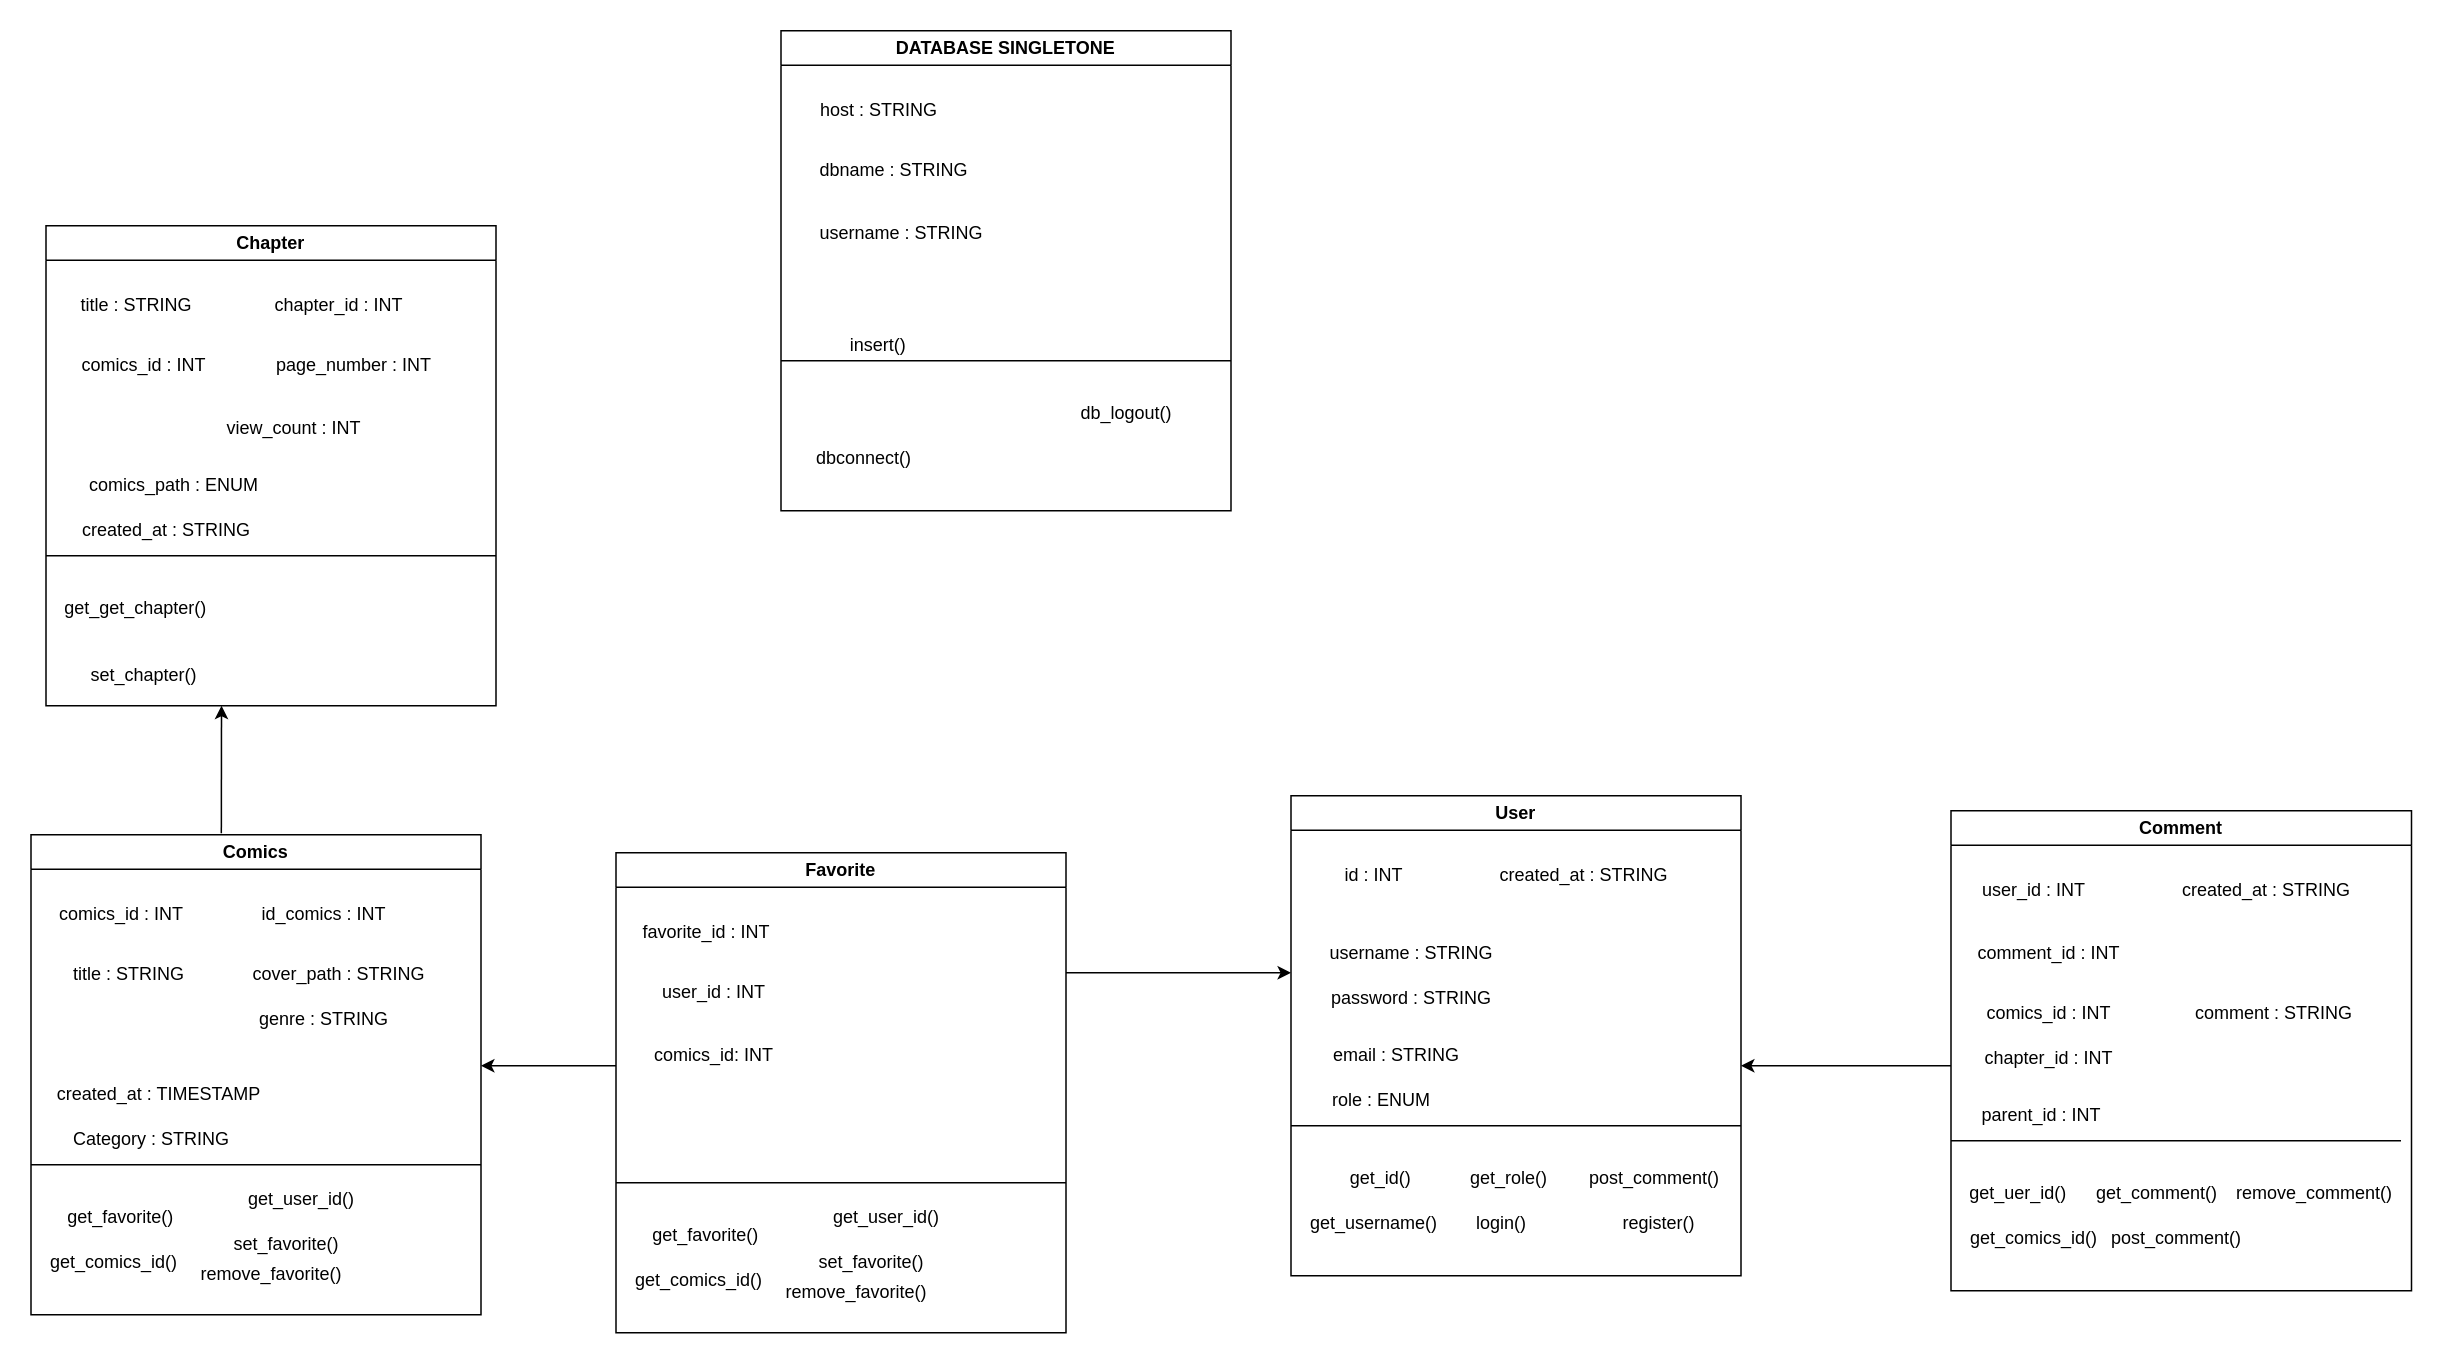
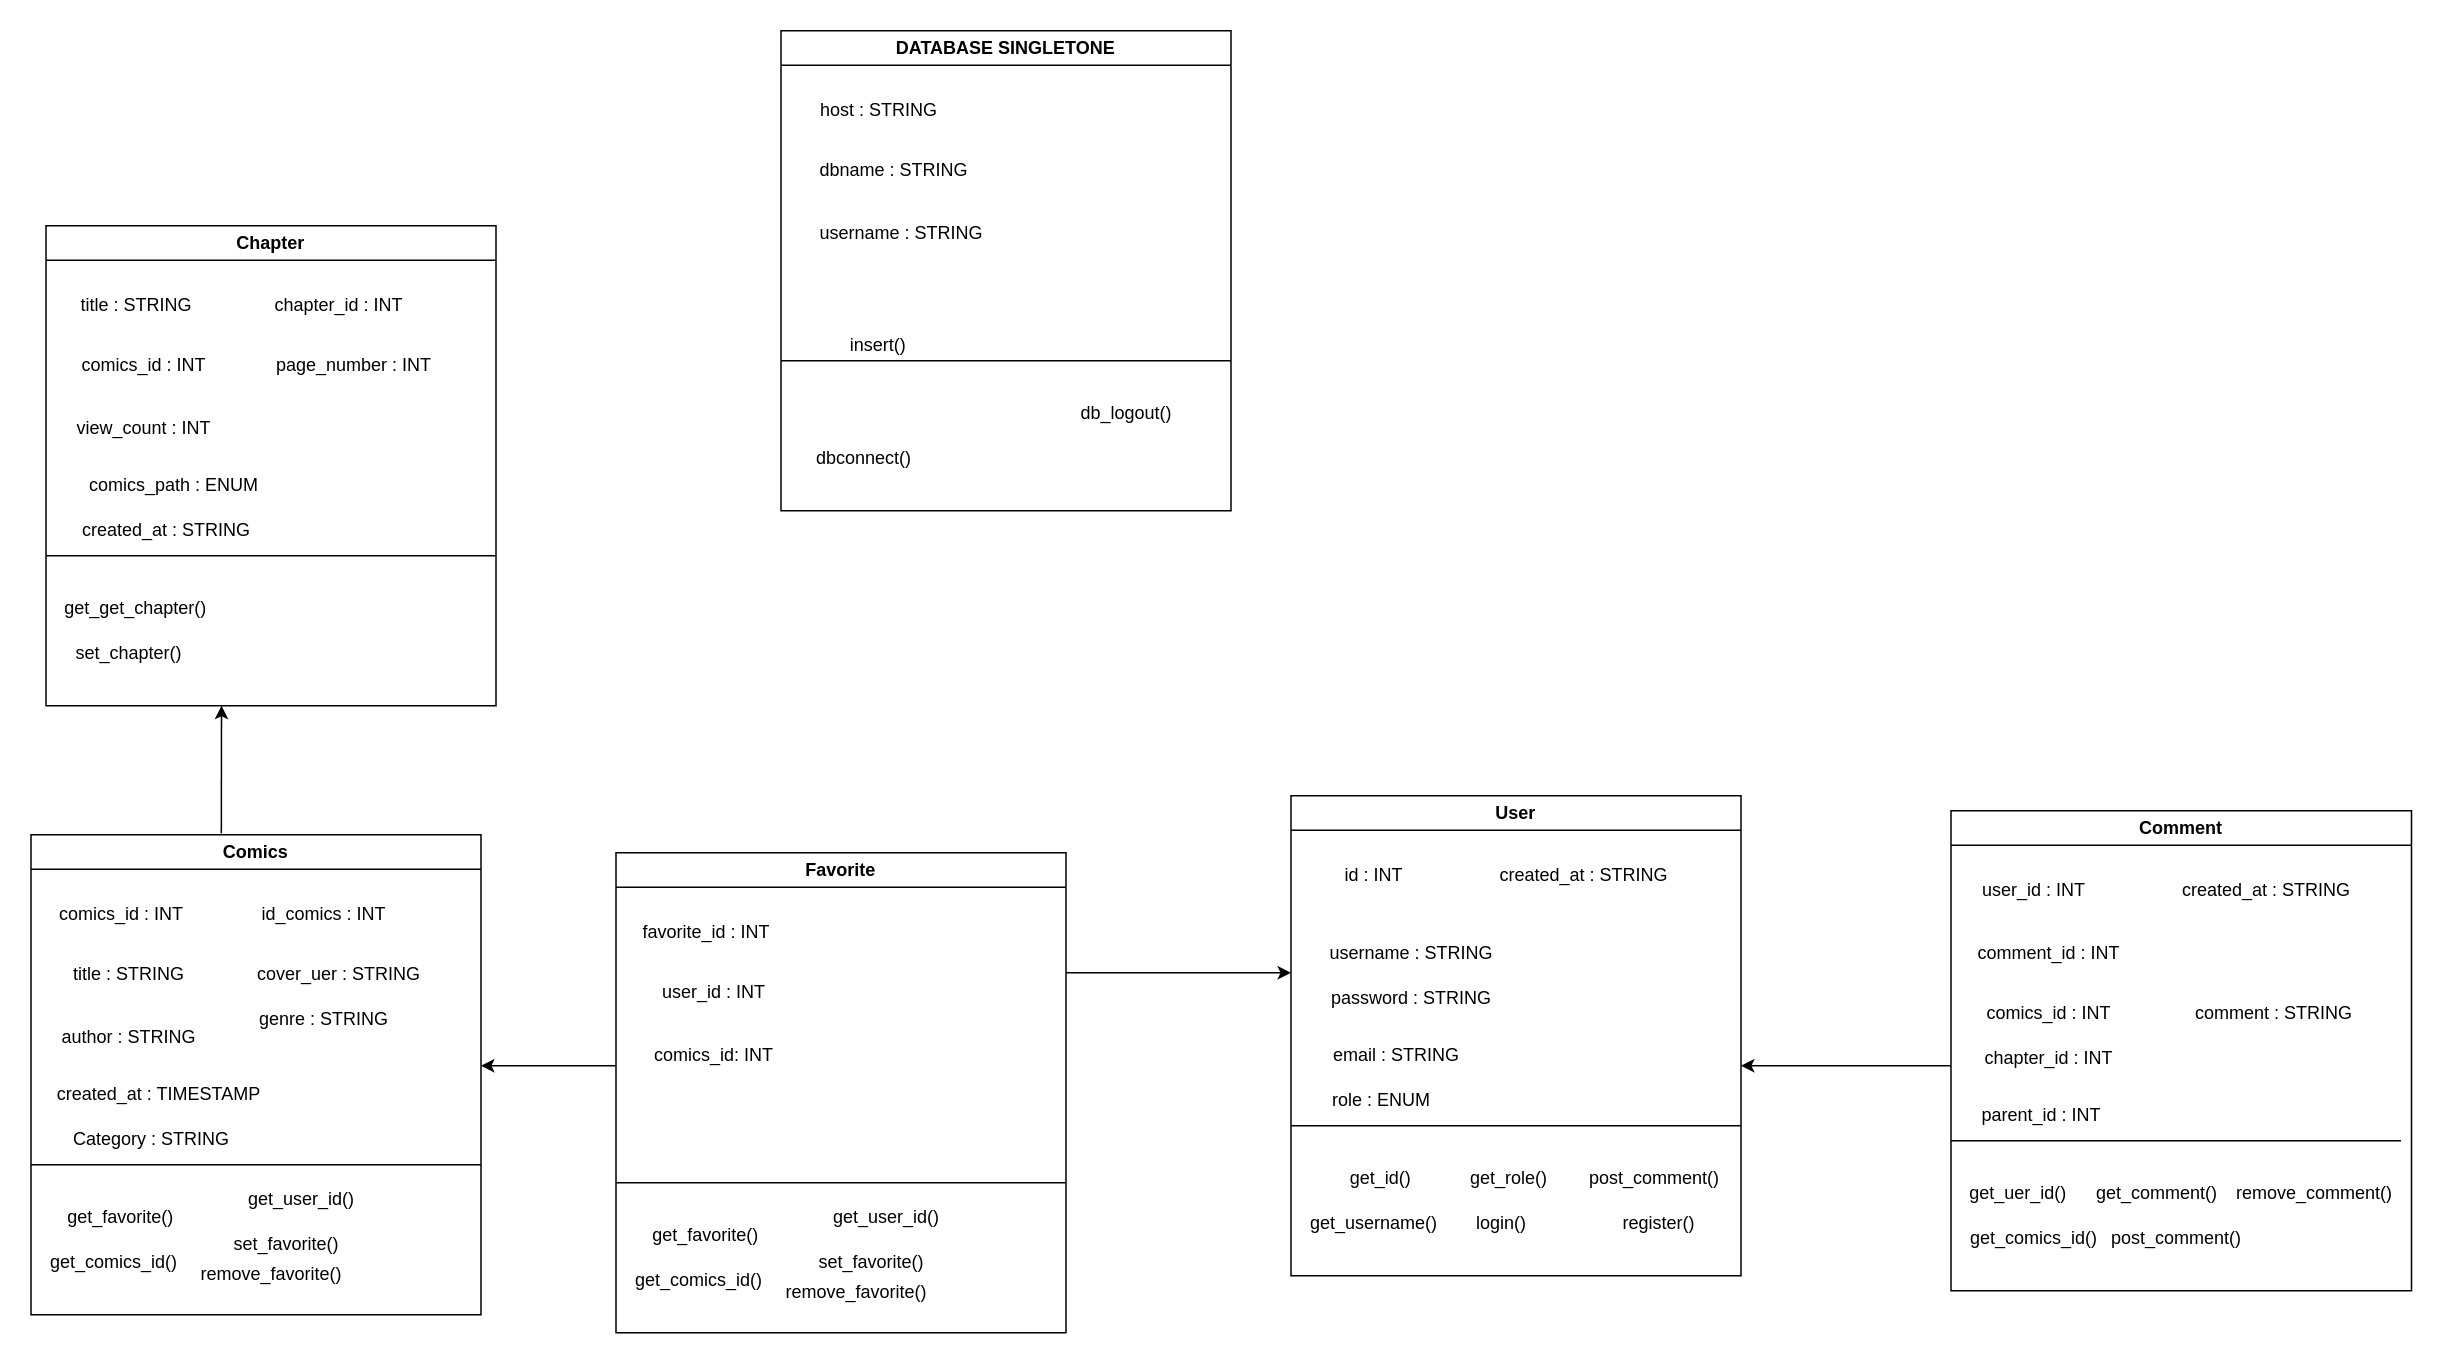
node "view_count : INT": moved (293, 428) -> (143, 428)
node "set_chapter()": moved (143, 676) -> (128, 653)
node "cover_path : STRING": label "cover_path : STRING" -> "cover_uer : STRING"
node "author : STRING": added
